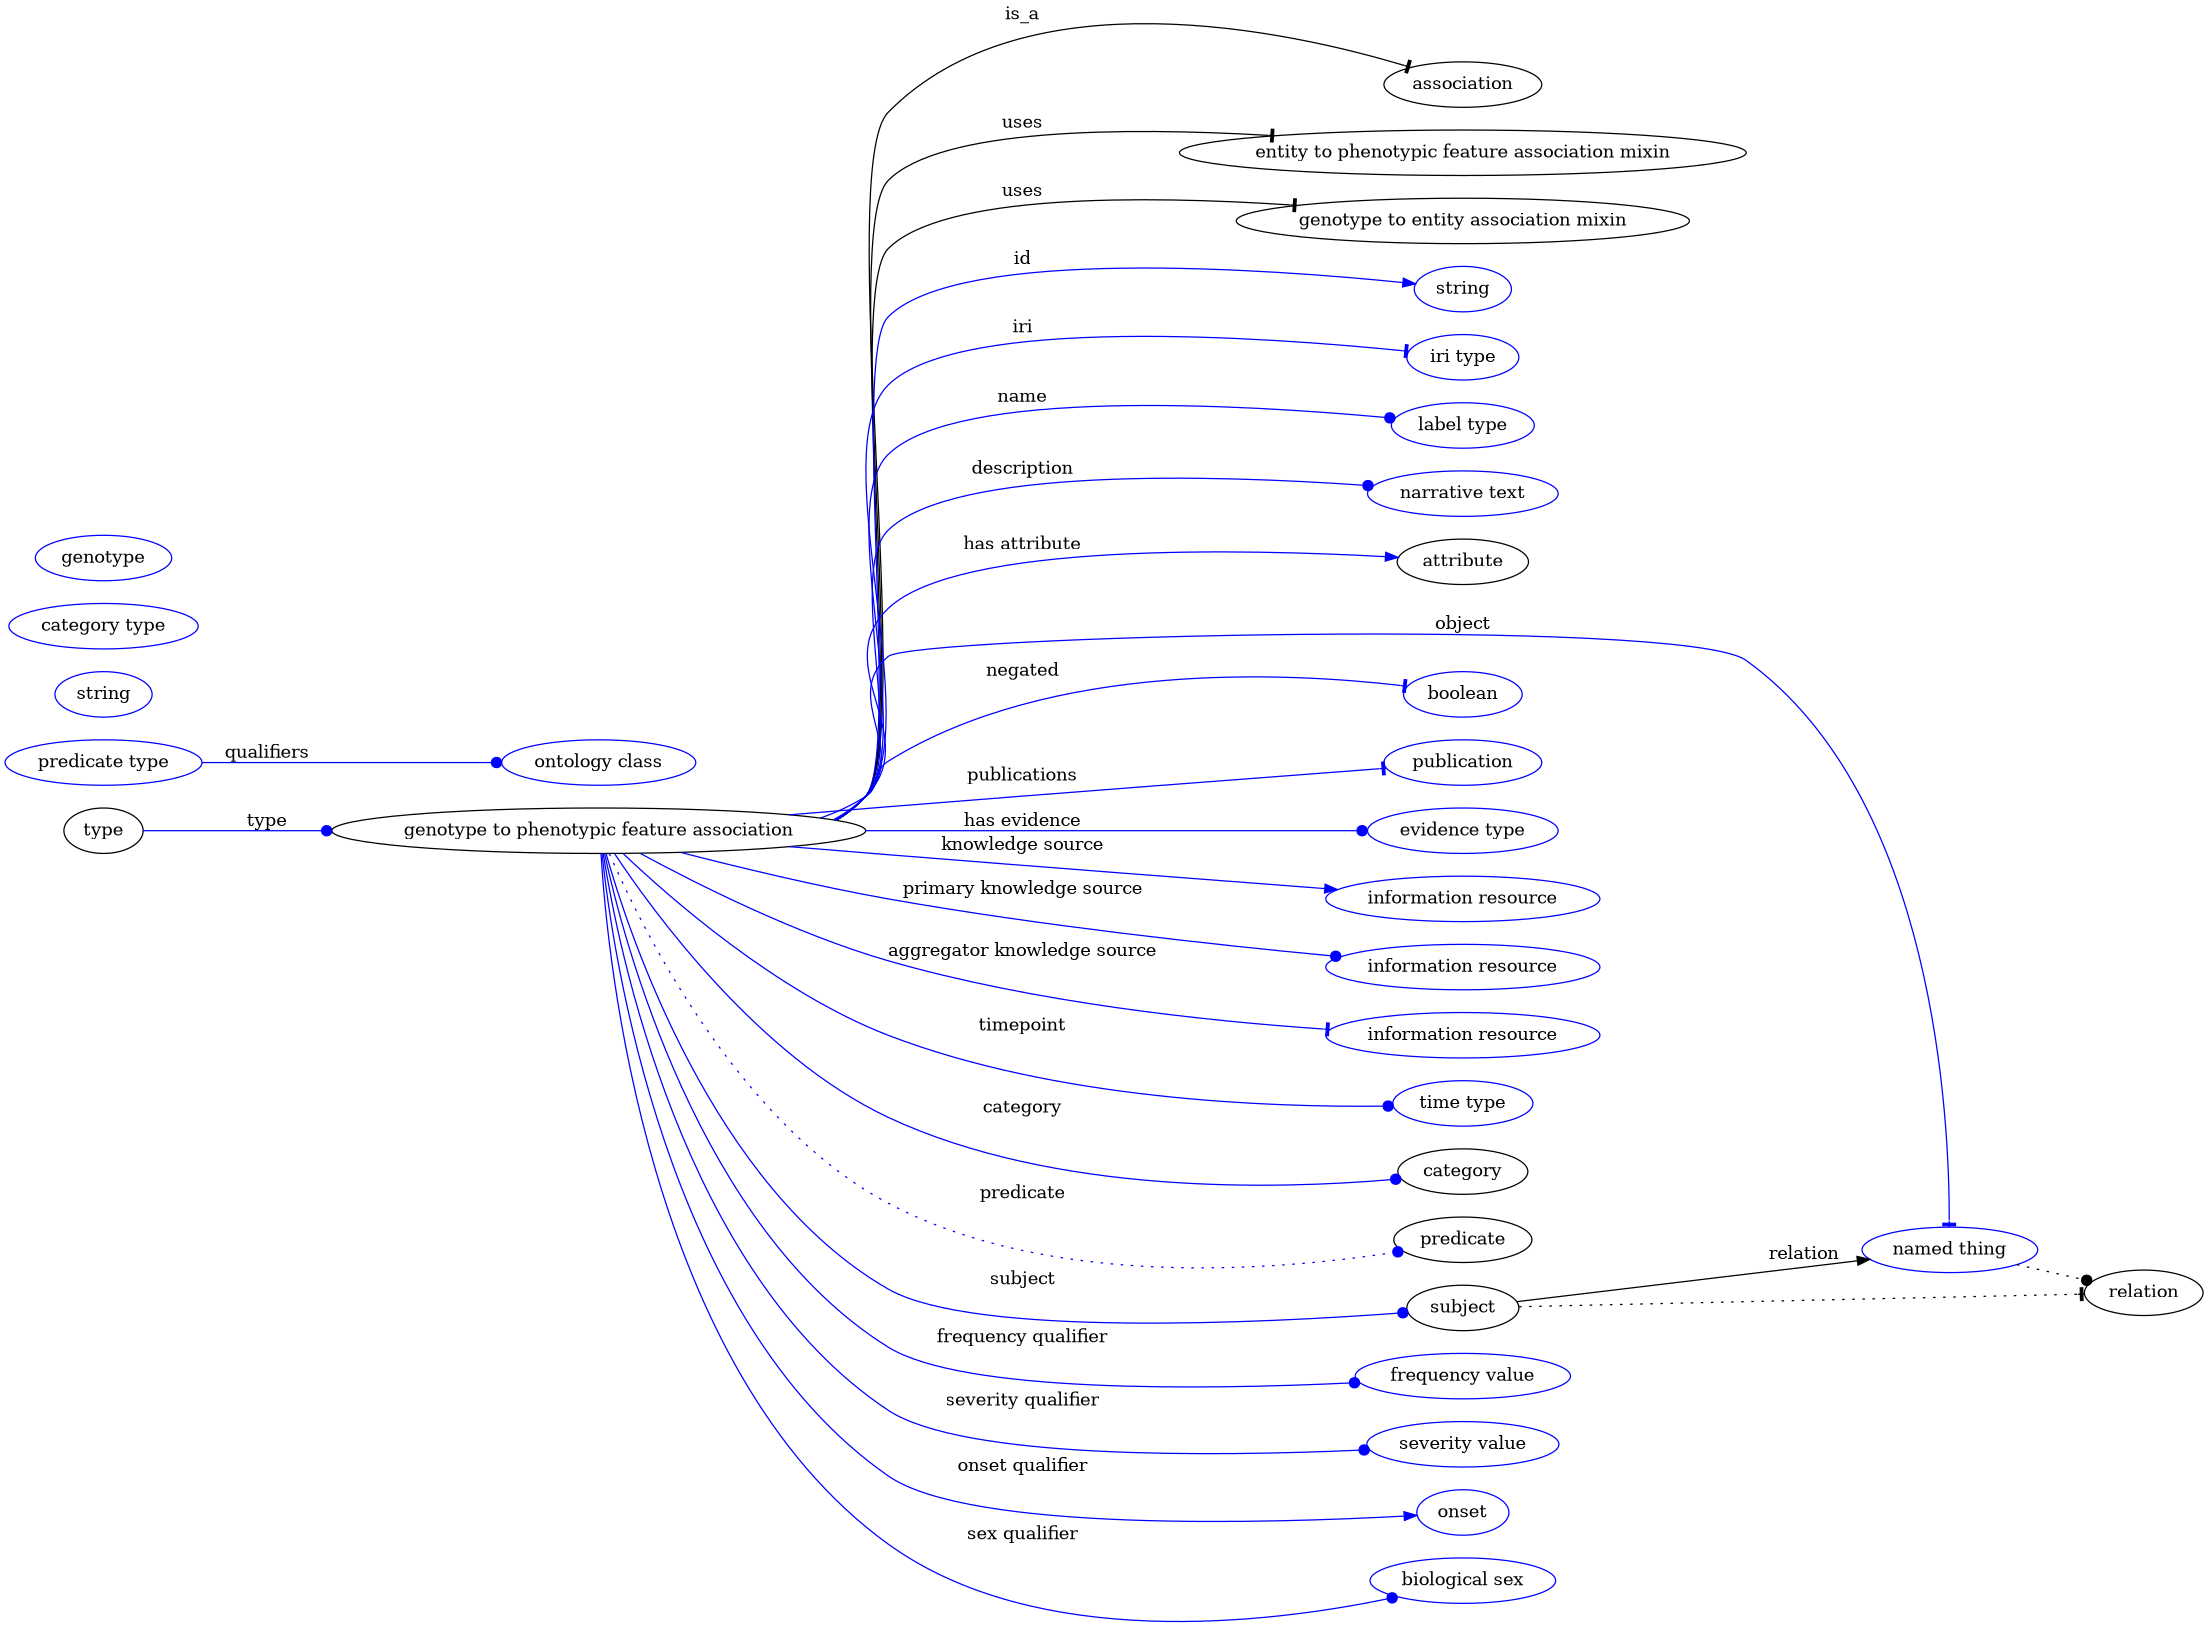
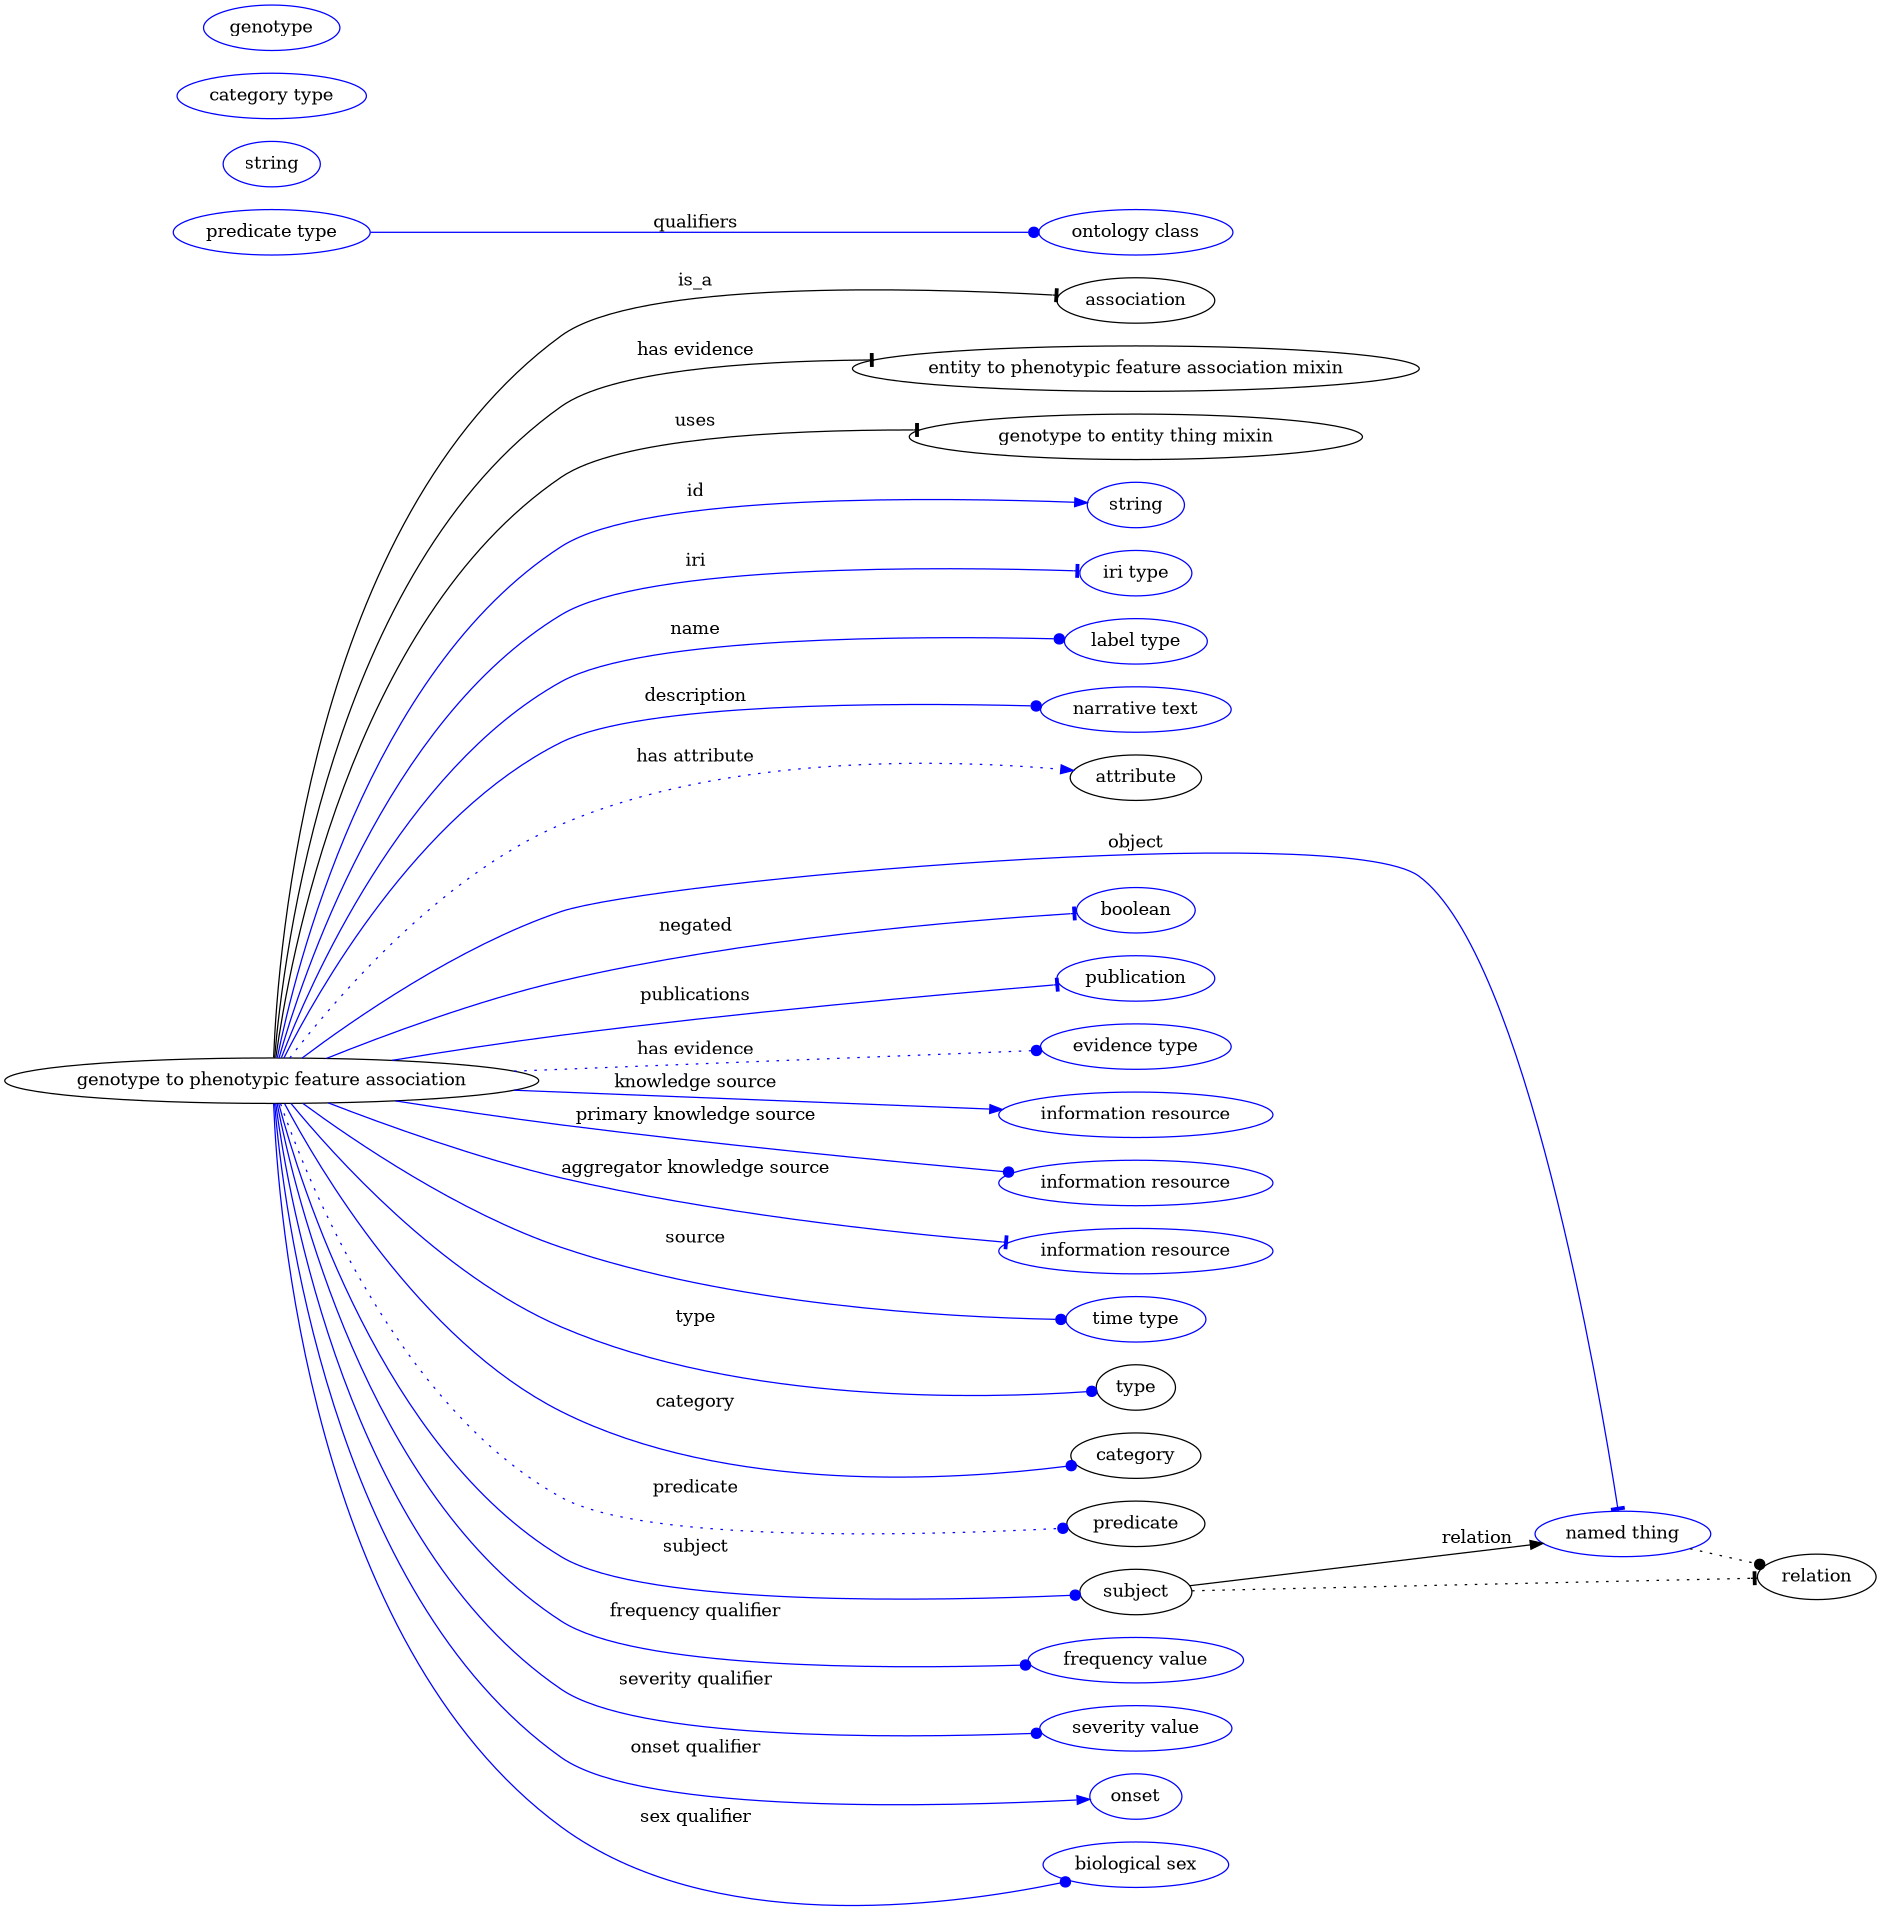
edge "genotype to phenotypic feature association" -> "entity to phenotypic feature association mixin": label "uses" -> "has evidence"
node "genotype to entity association mixin": label "genotype to entity association mixin" -> "genotype to entity thing mixin"
edge "genotype to phenotypic feature association" -> "attribute": style solid -> dotted
edge "type" -> "genotype to phenotypic feature association": reversed
edge "genotype to phenotypic feature association" -> "evidence type": style solid -> dotted
edge "genotype to phenotypic feature association" -> "time type": label "timepoint" -> "source"
